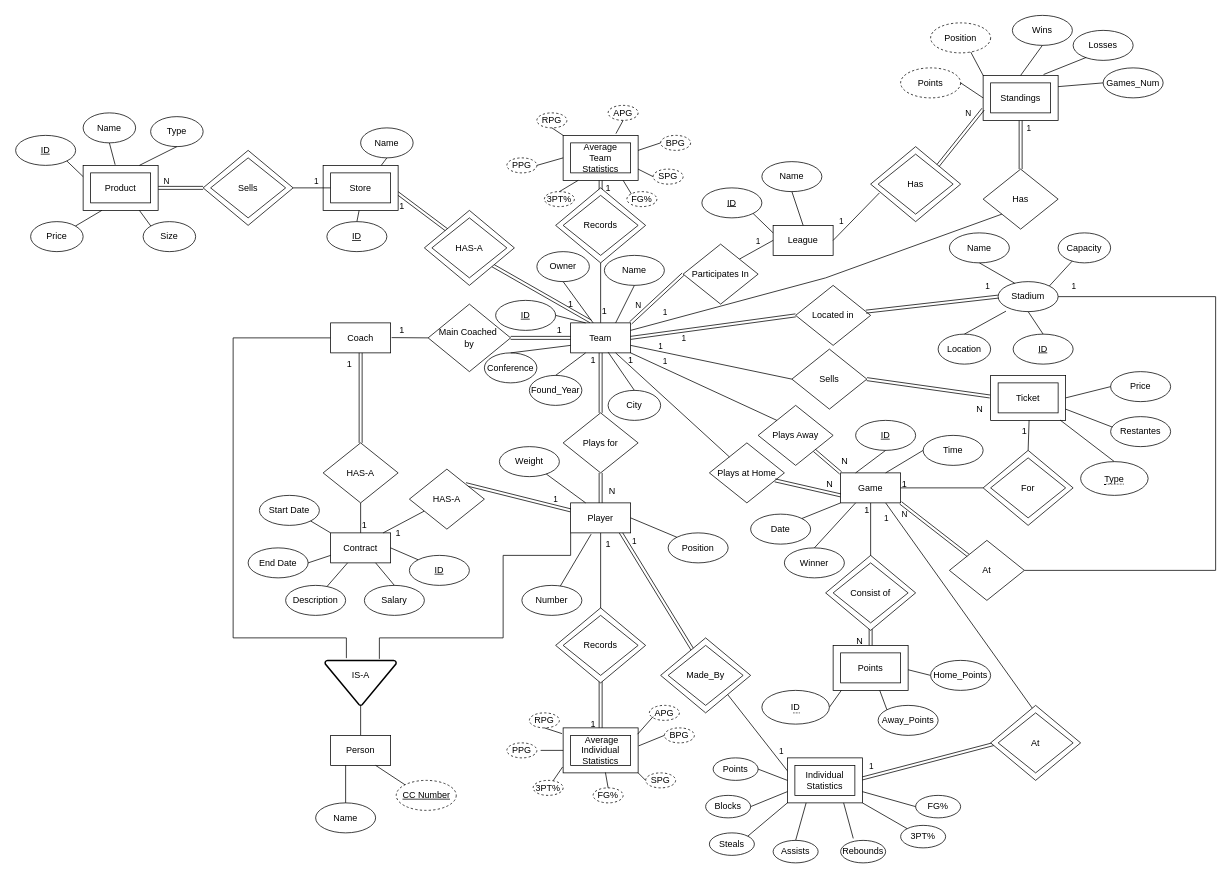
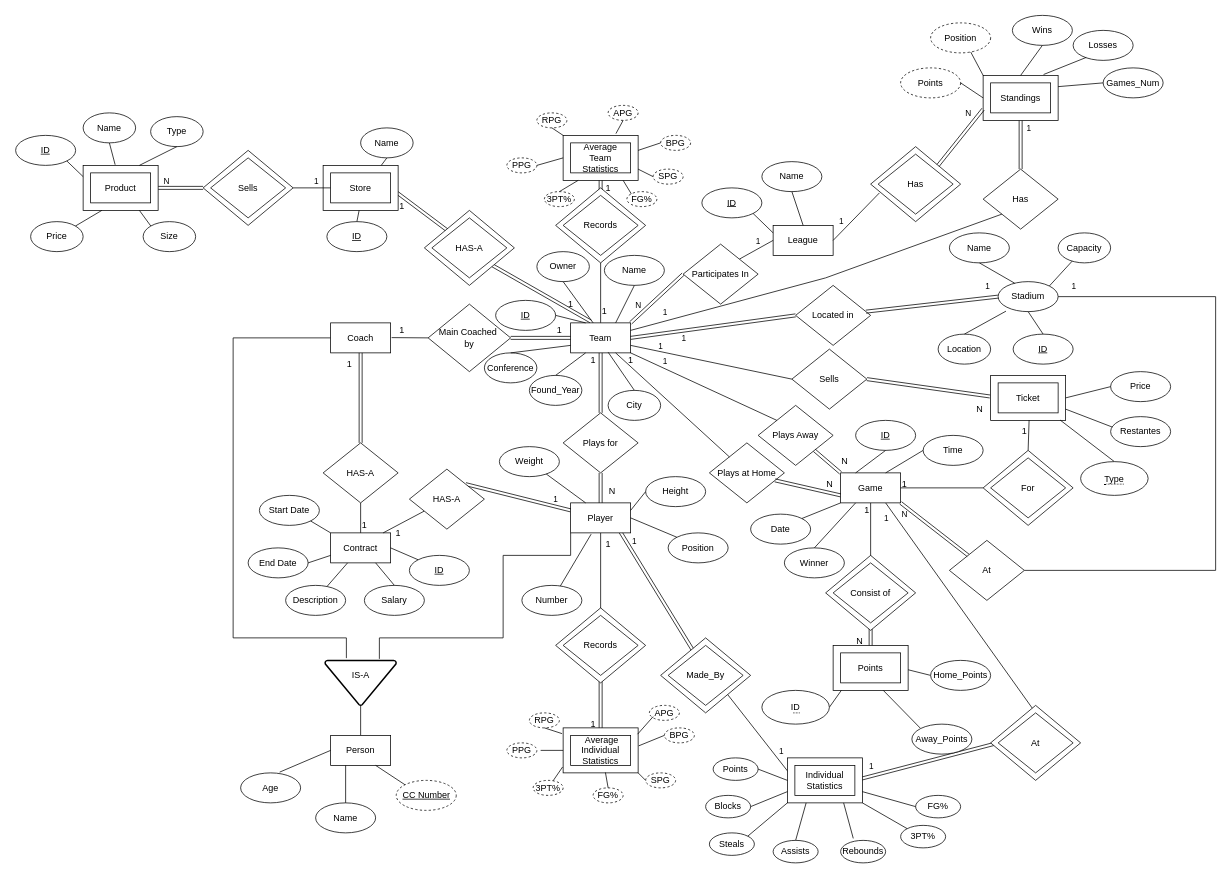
node "Height": added
edge "Height" -- "Player": added
node "Away_Points": moved (908, 720) -> (942, 739)
edge "Person" -- "Age": added
node "Age": added
